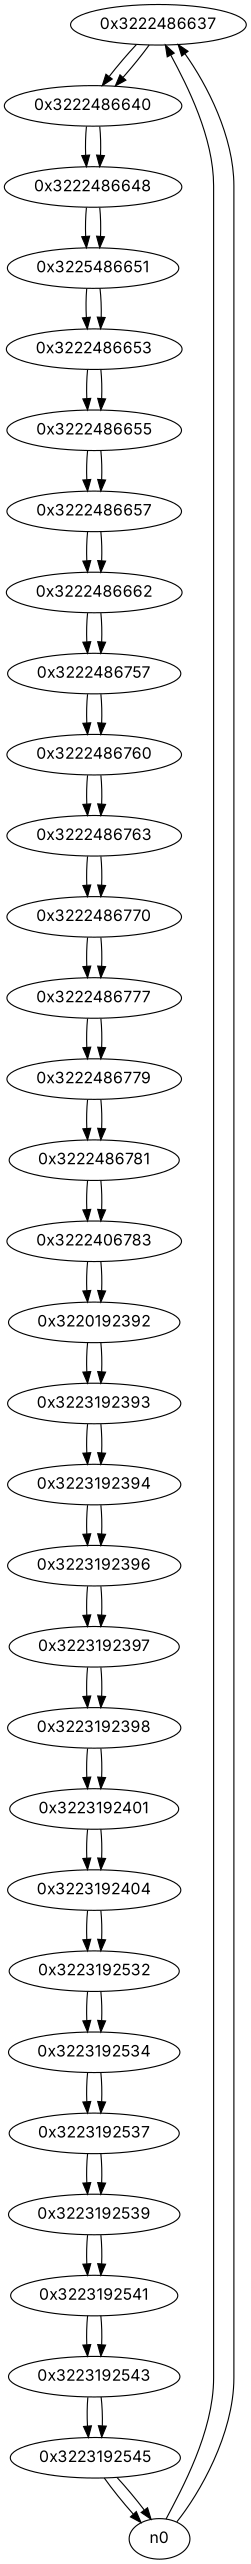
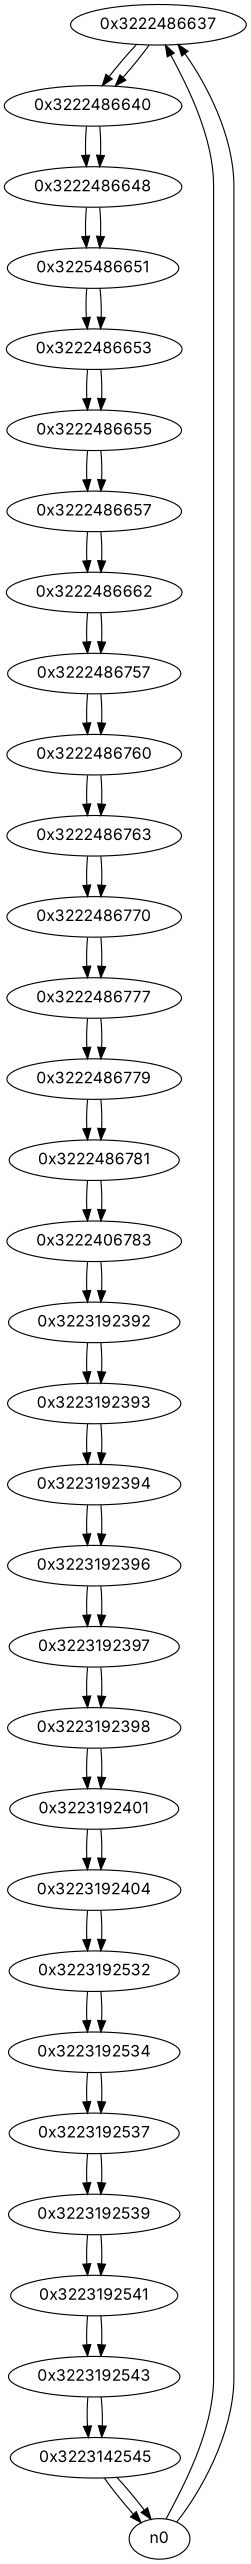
node "0x3220192392": label "0x3220192392" -> "0x3223192392"
node "0x3223192545": label "0x3223192545" -> "0x3223142545"
